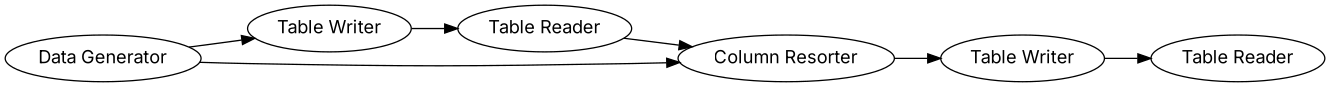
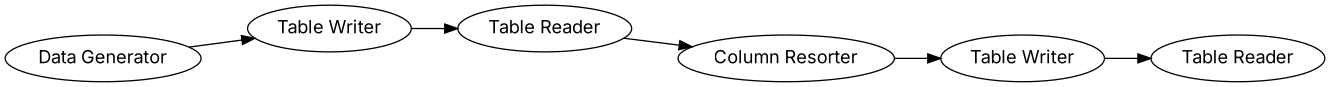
edge "Data Generator" -> "Column Resorter": removed
